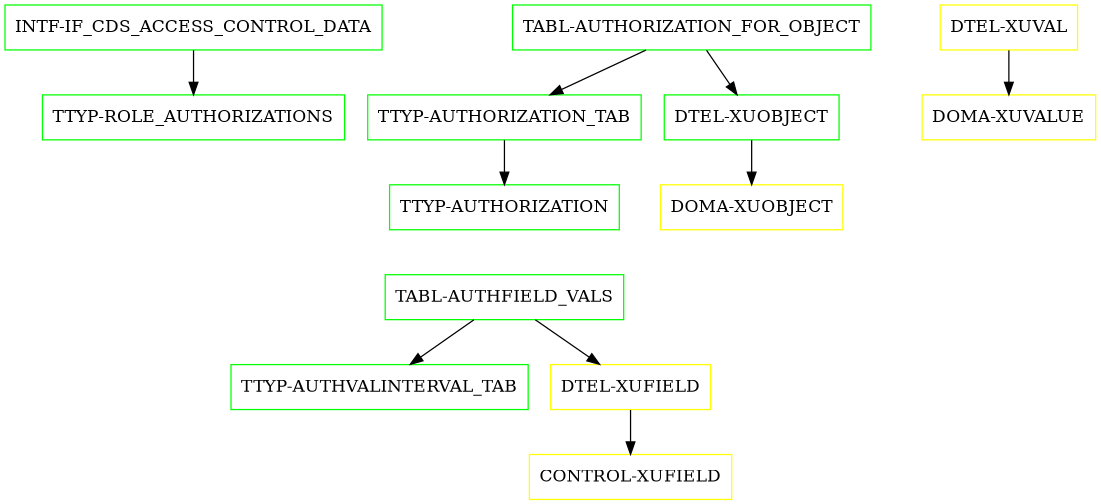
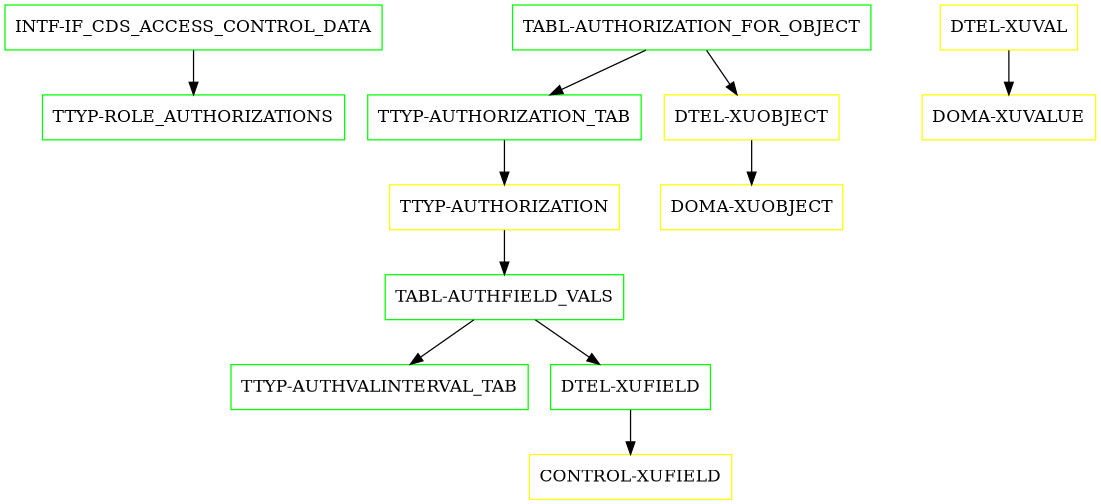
node "DTEL-XUOBJECT": color green -> yellow
node "TTYP-AUTHORIZATION": color green -> yellow
edge "TTYP-AUTHORIZATION" -> "TABL-AUTHFIELD_VALS": added
node "DTEL-XUFIELD": color yellow -> green
